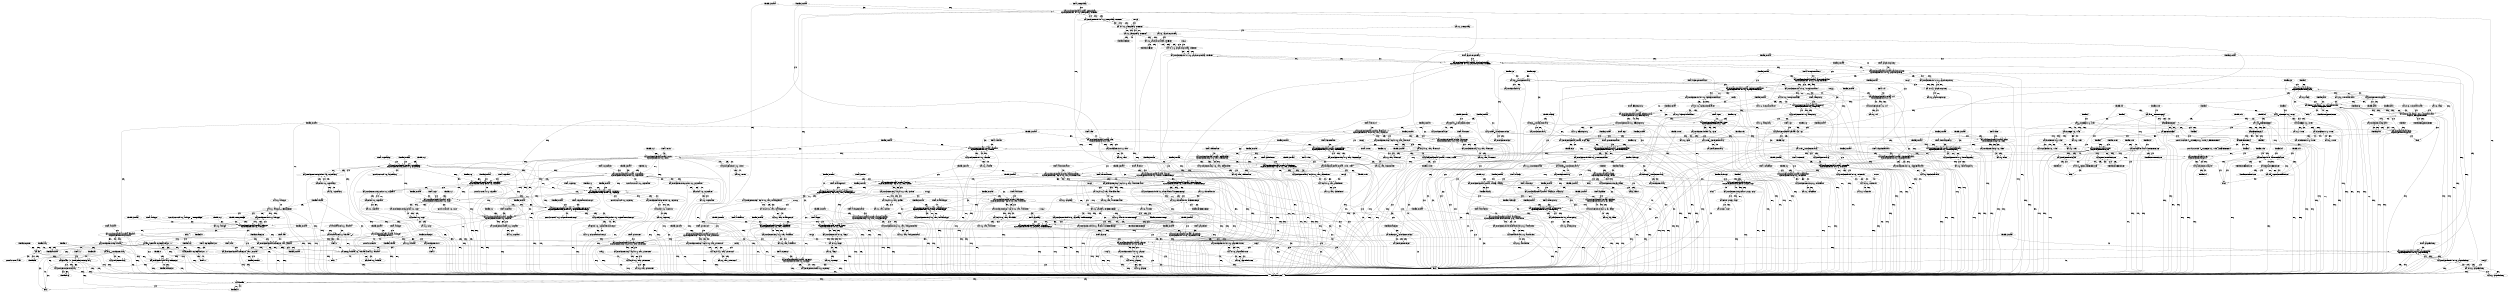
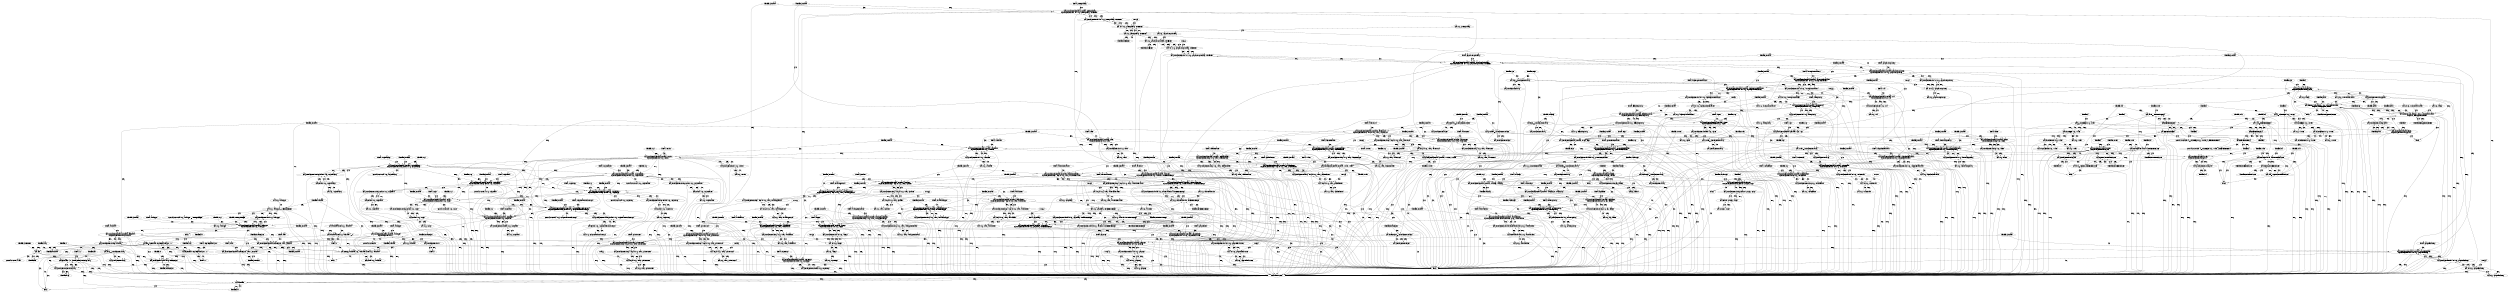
node "(Identifier,LOG_INFO)": label "(Identifier,LOG_INFO)" -> "(Identifier,SIZE_INFO)"
edge "(Call,LIST_ISEMPTY(vrrp->vroutes))" -> "(MethodReturn,RET)": now "(Call,!LIST_ISEMPTY(vrrp->vroutes))" -> "(MethodReturn,RET)"
